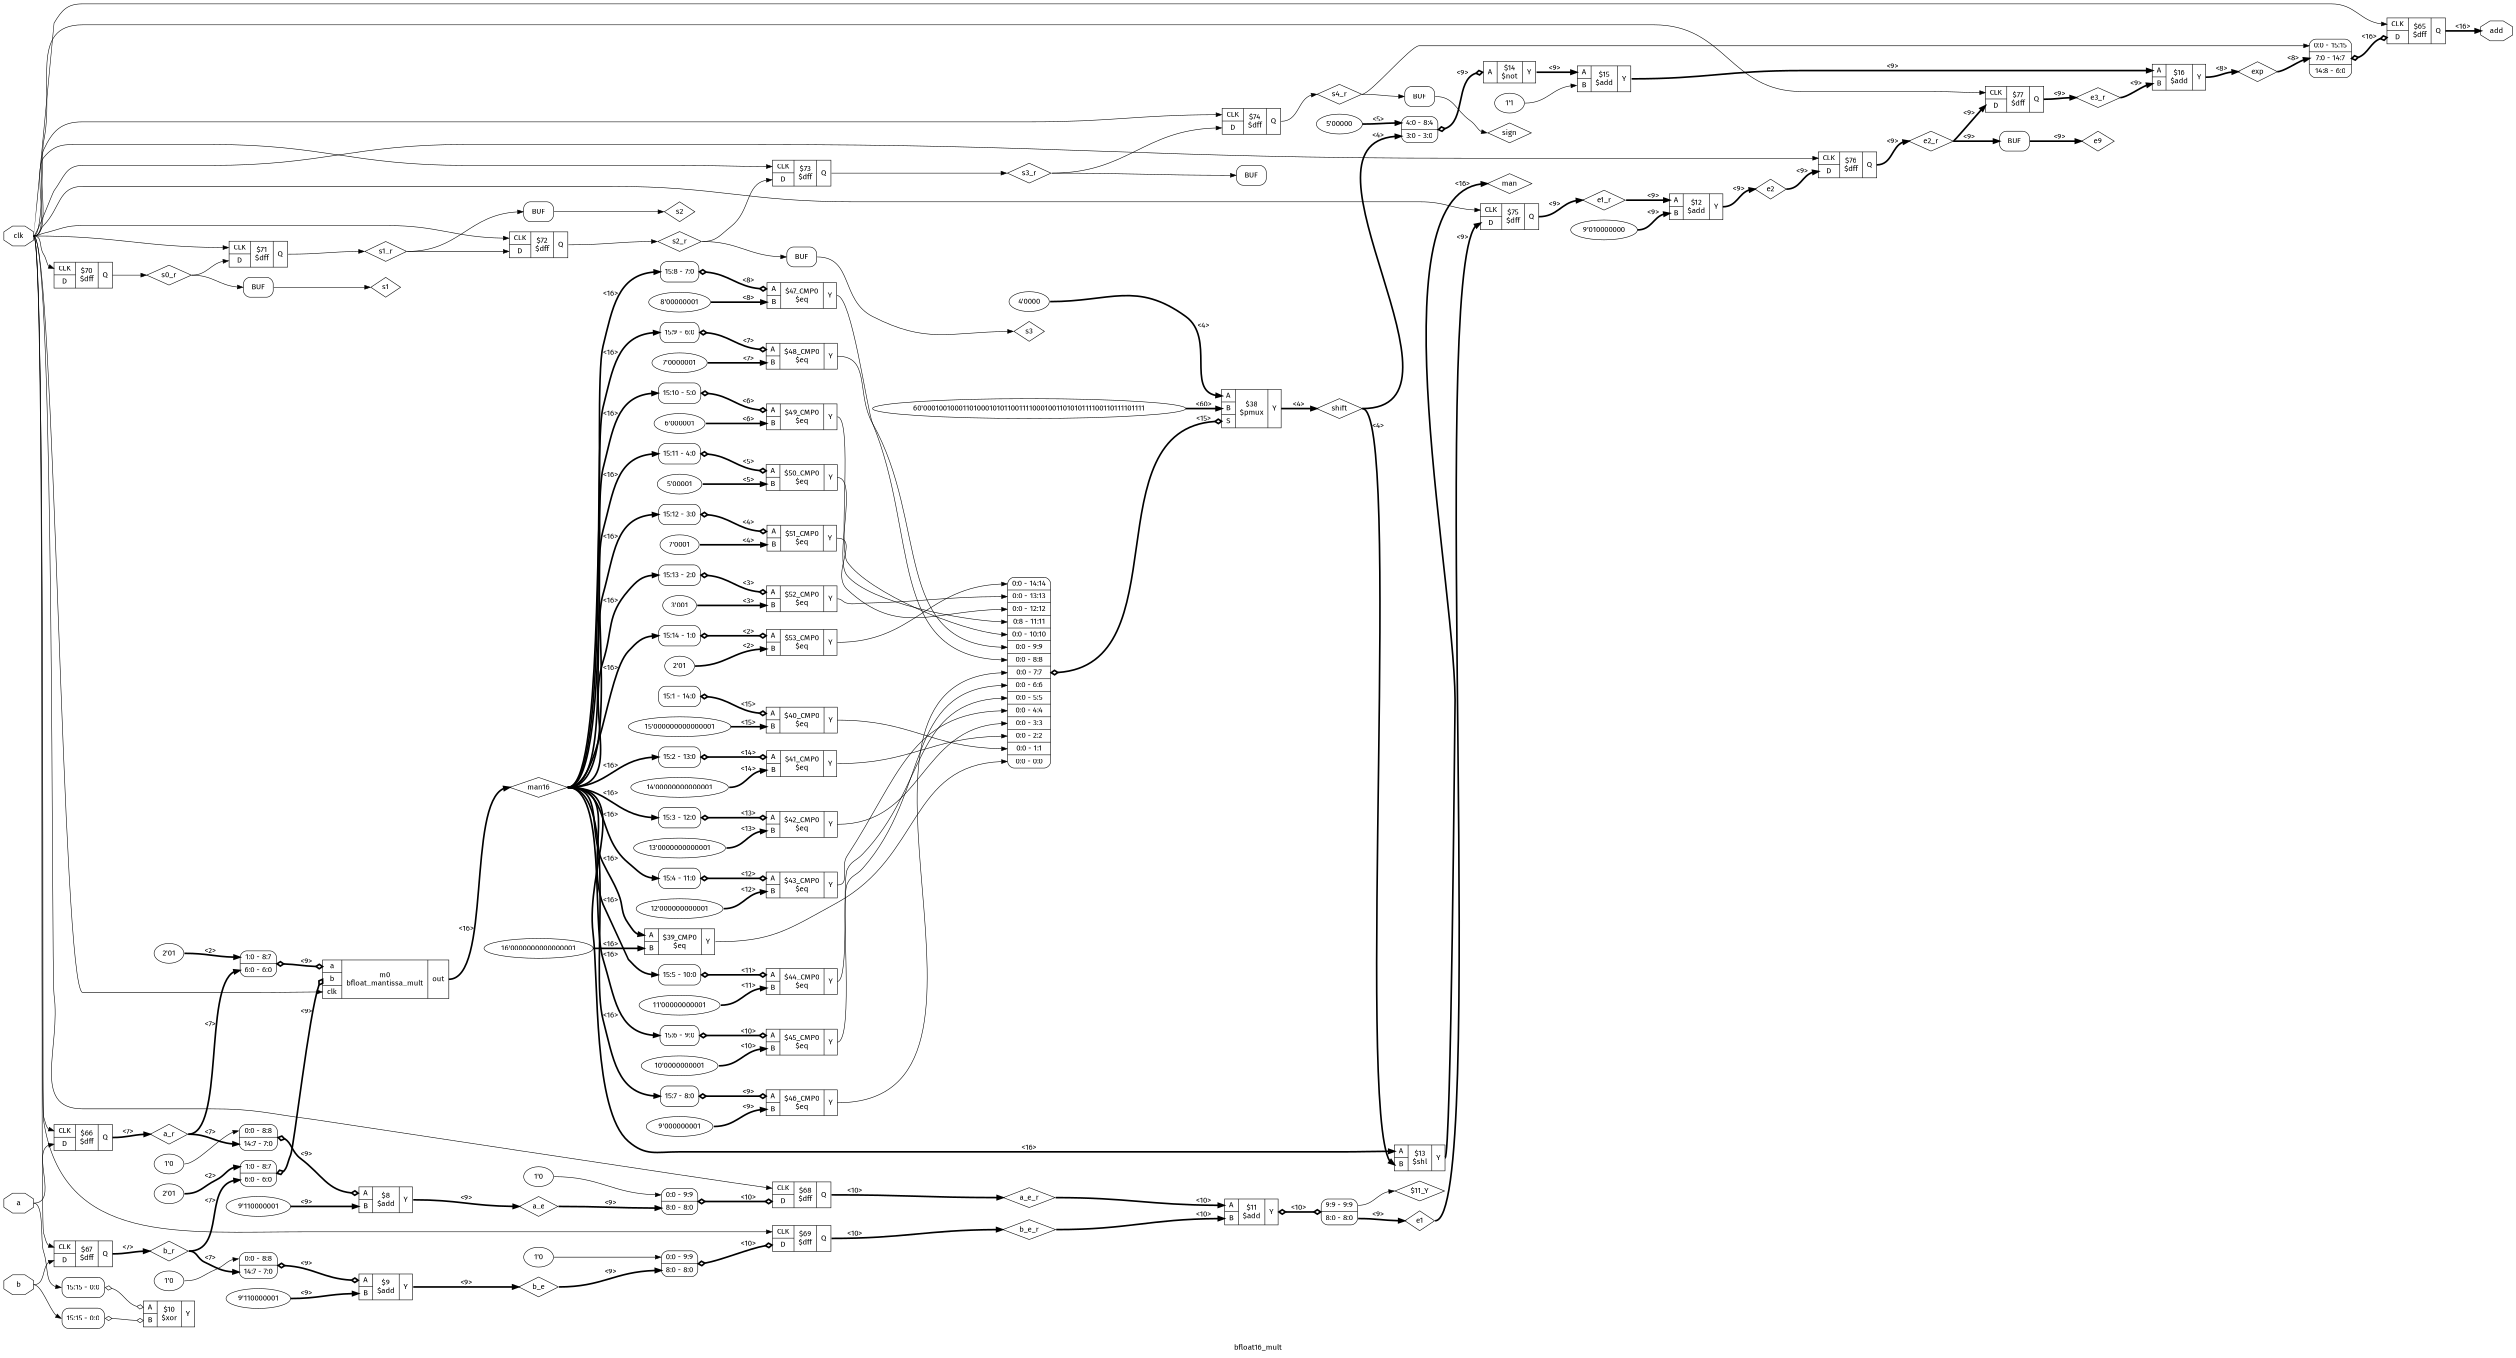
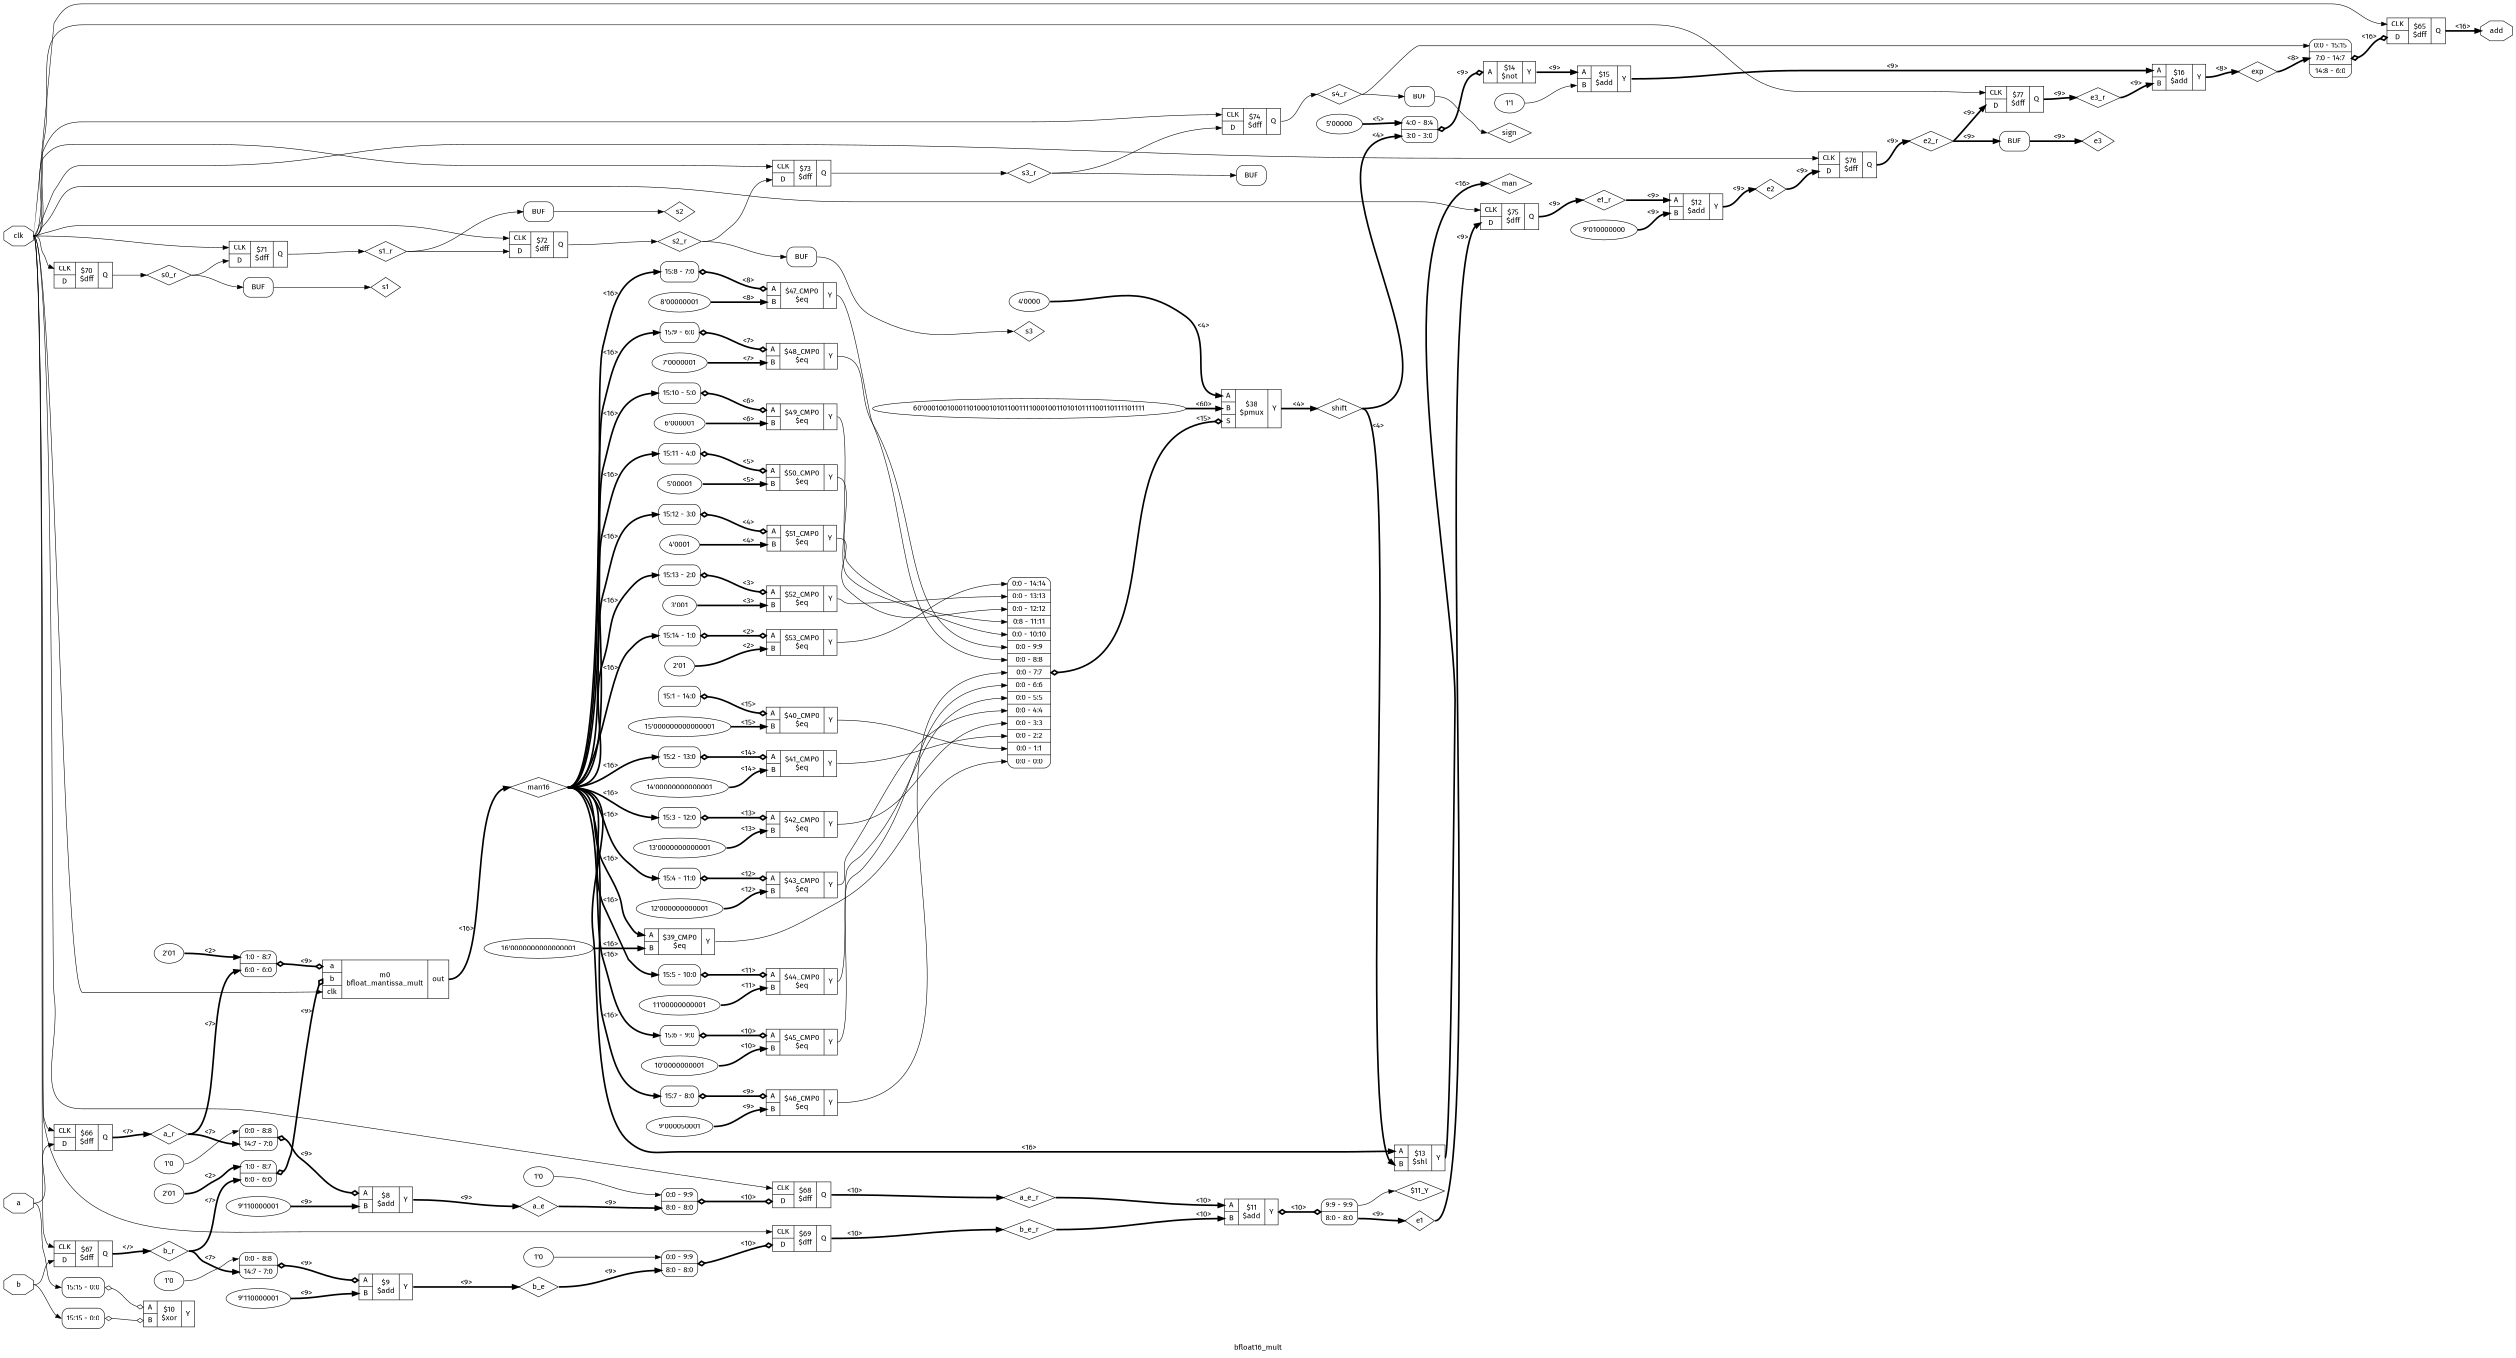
node "e9": label "e9" -> "e3"
node "7'0001": label "7'0001" -> "4'0001"
node "9'000000001": label "9'000000001" -> "9'000050001"
